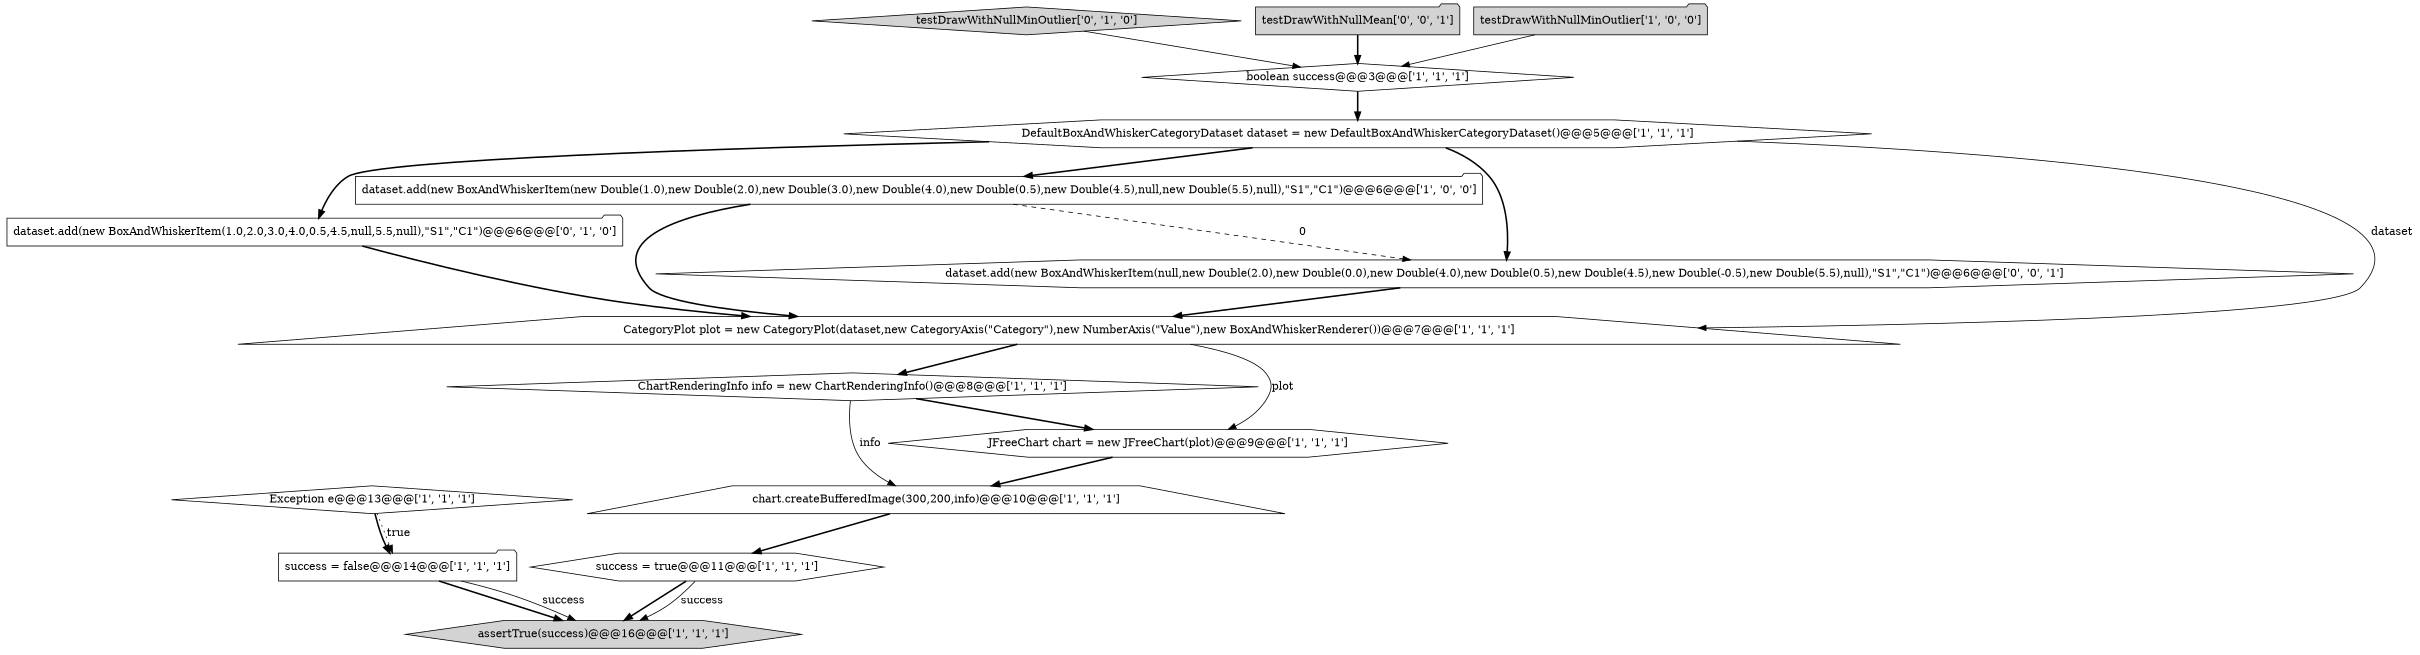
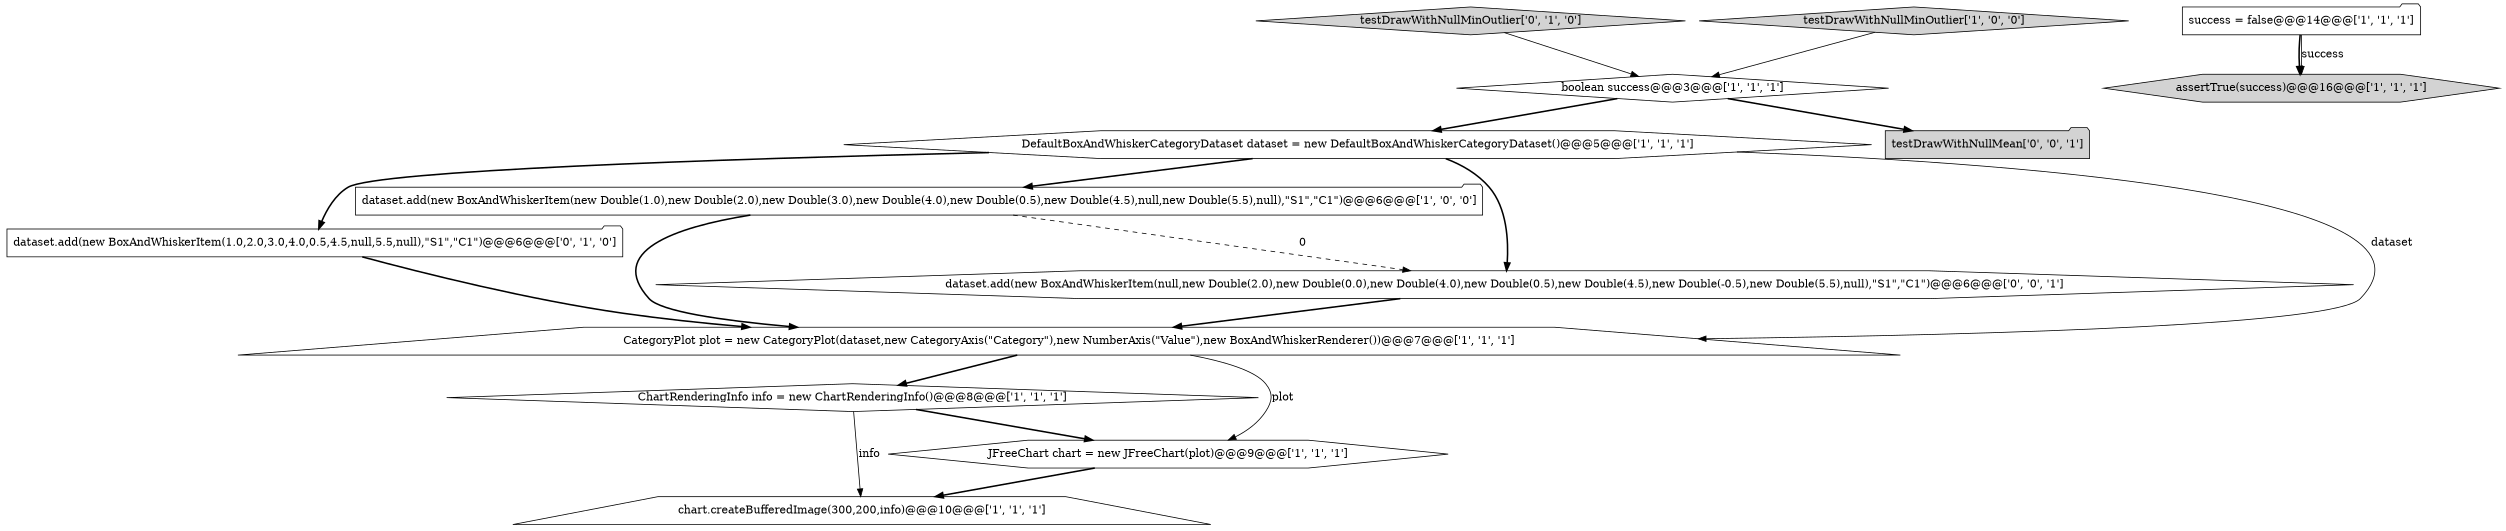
node "testDrawWithNullMinOutlier['1', '0', '0']": shape folder -> diamond
edge "testDrawWithNullMean['0', '0', '1']" -> "boolean success@@@3@@@['1', '1', '1']": reversed
node "Exception e@@@13@@@['1', '1', '1']": removed
node "success = true@@@11@@@['1', '1', '1']": removed
